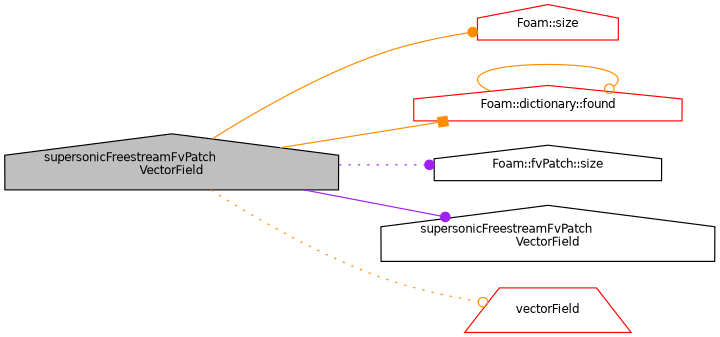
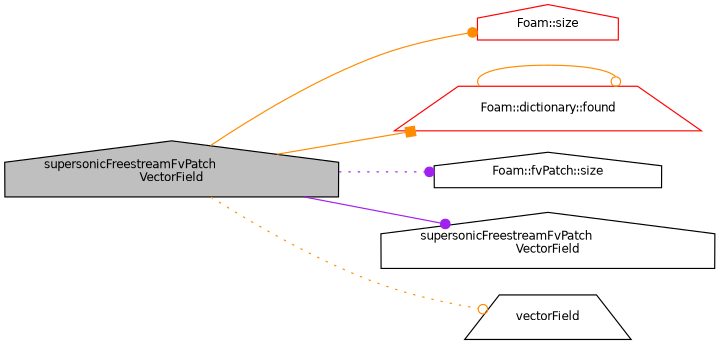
node "Foam::dictionary::found": shape house -> trapezium
node "vectorField": color red -> black
